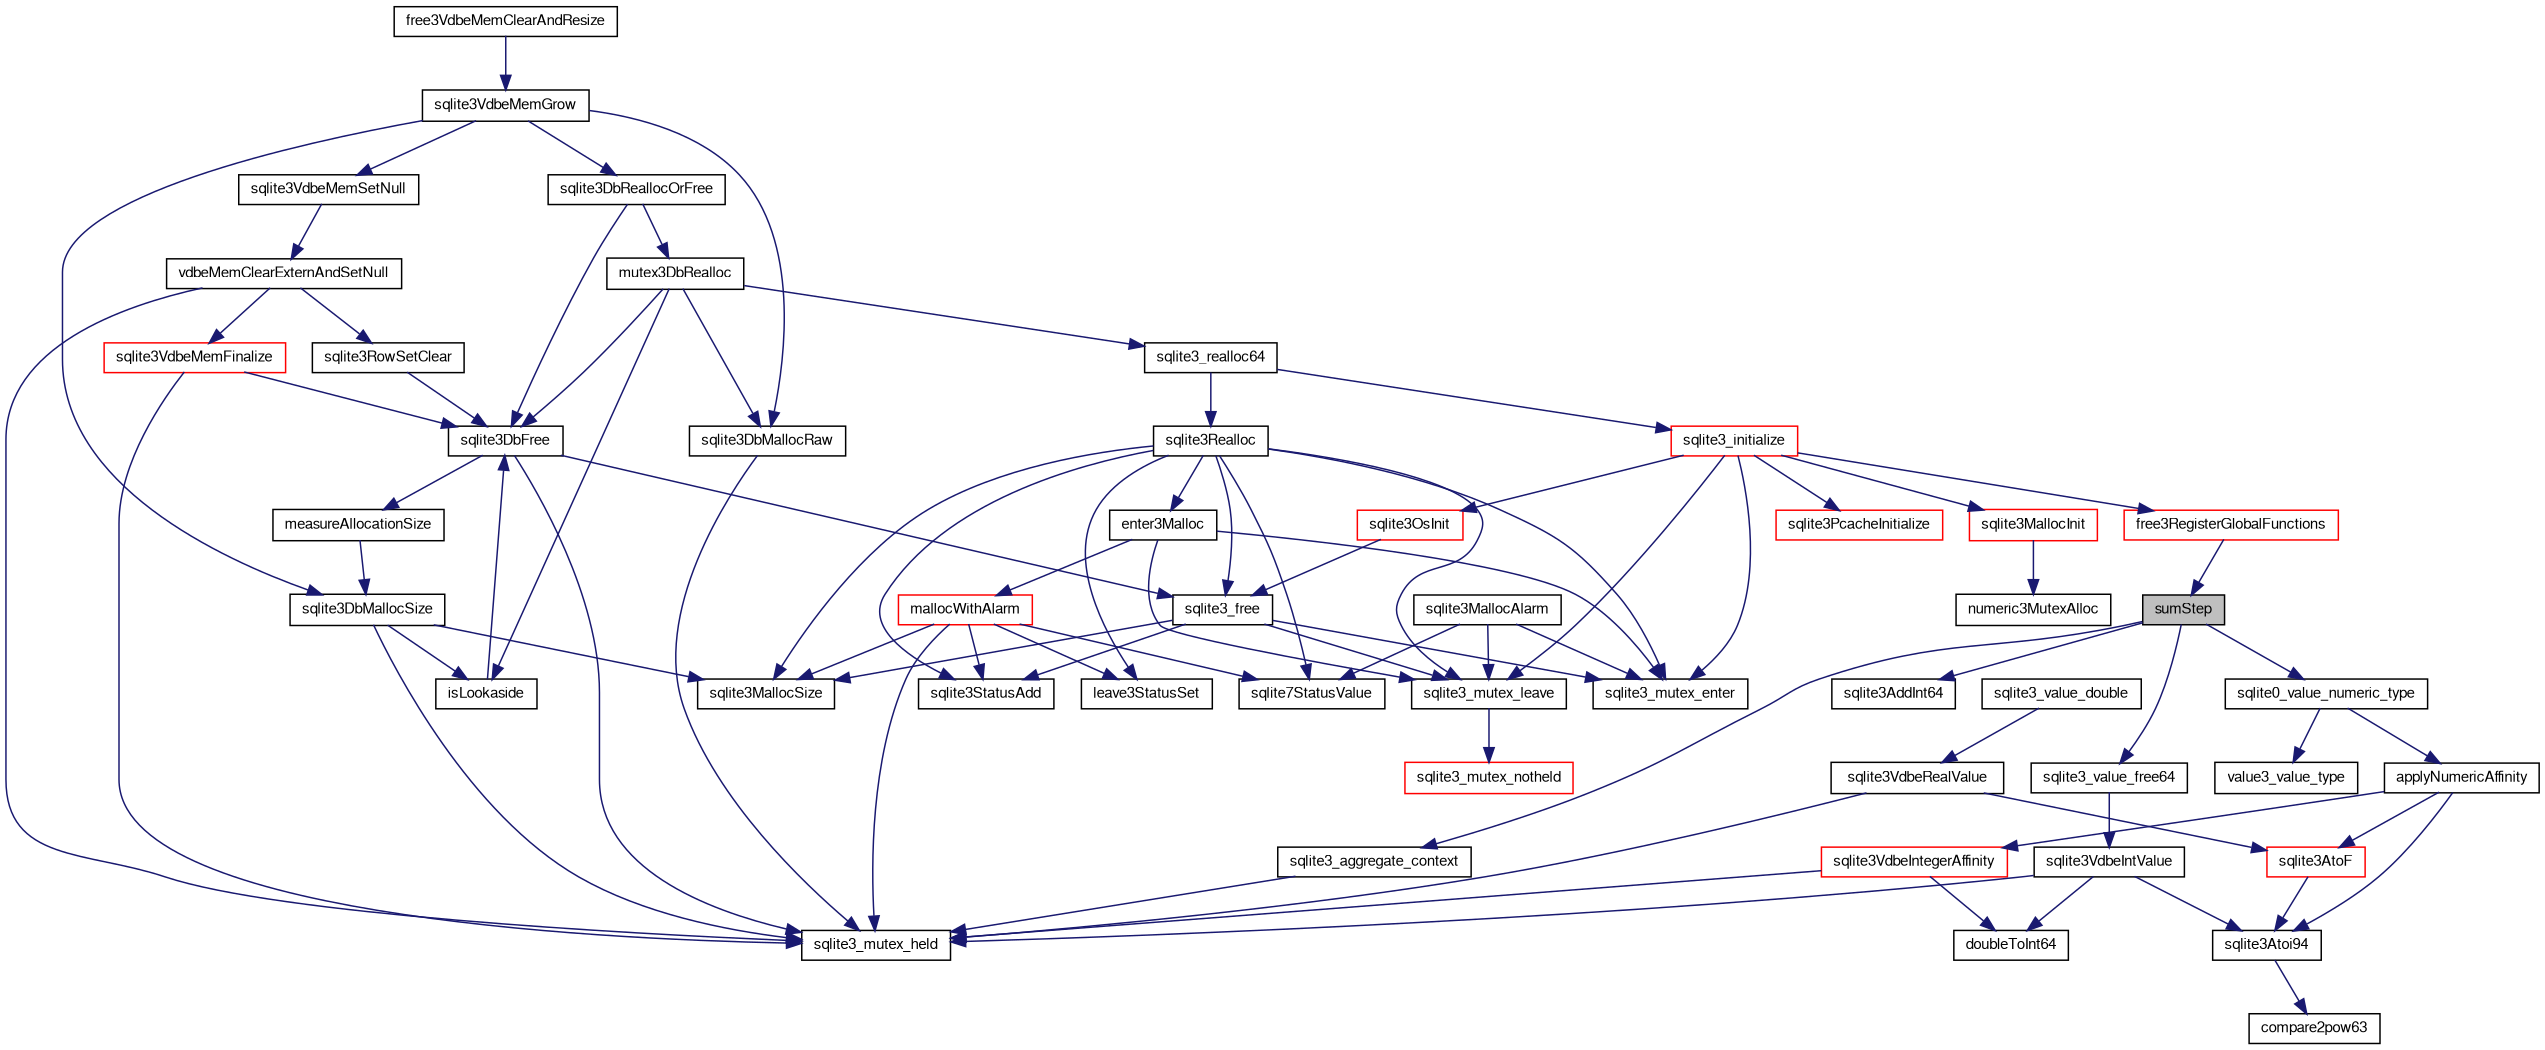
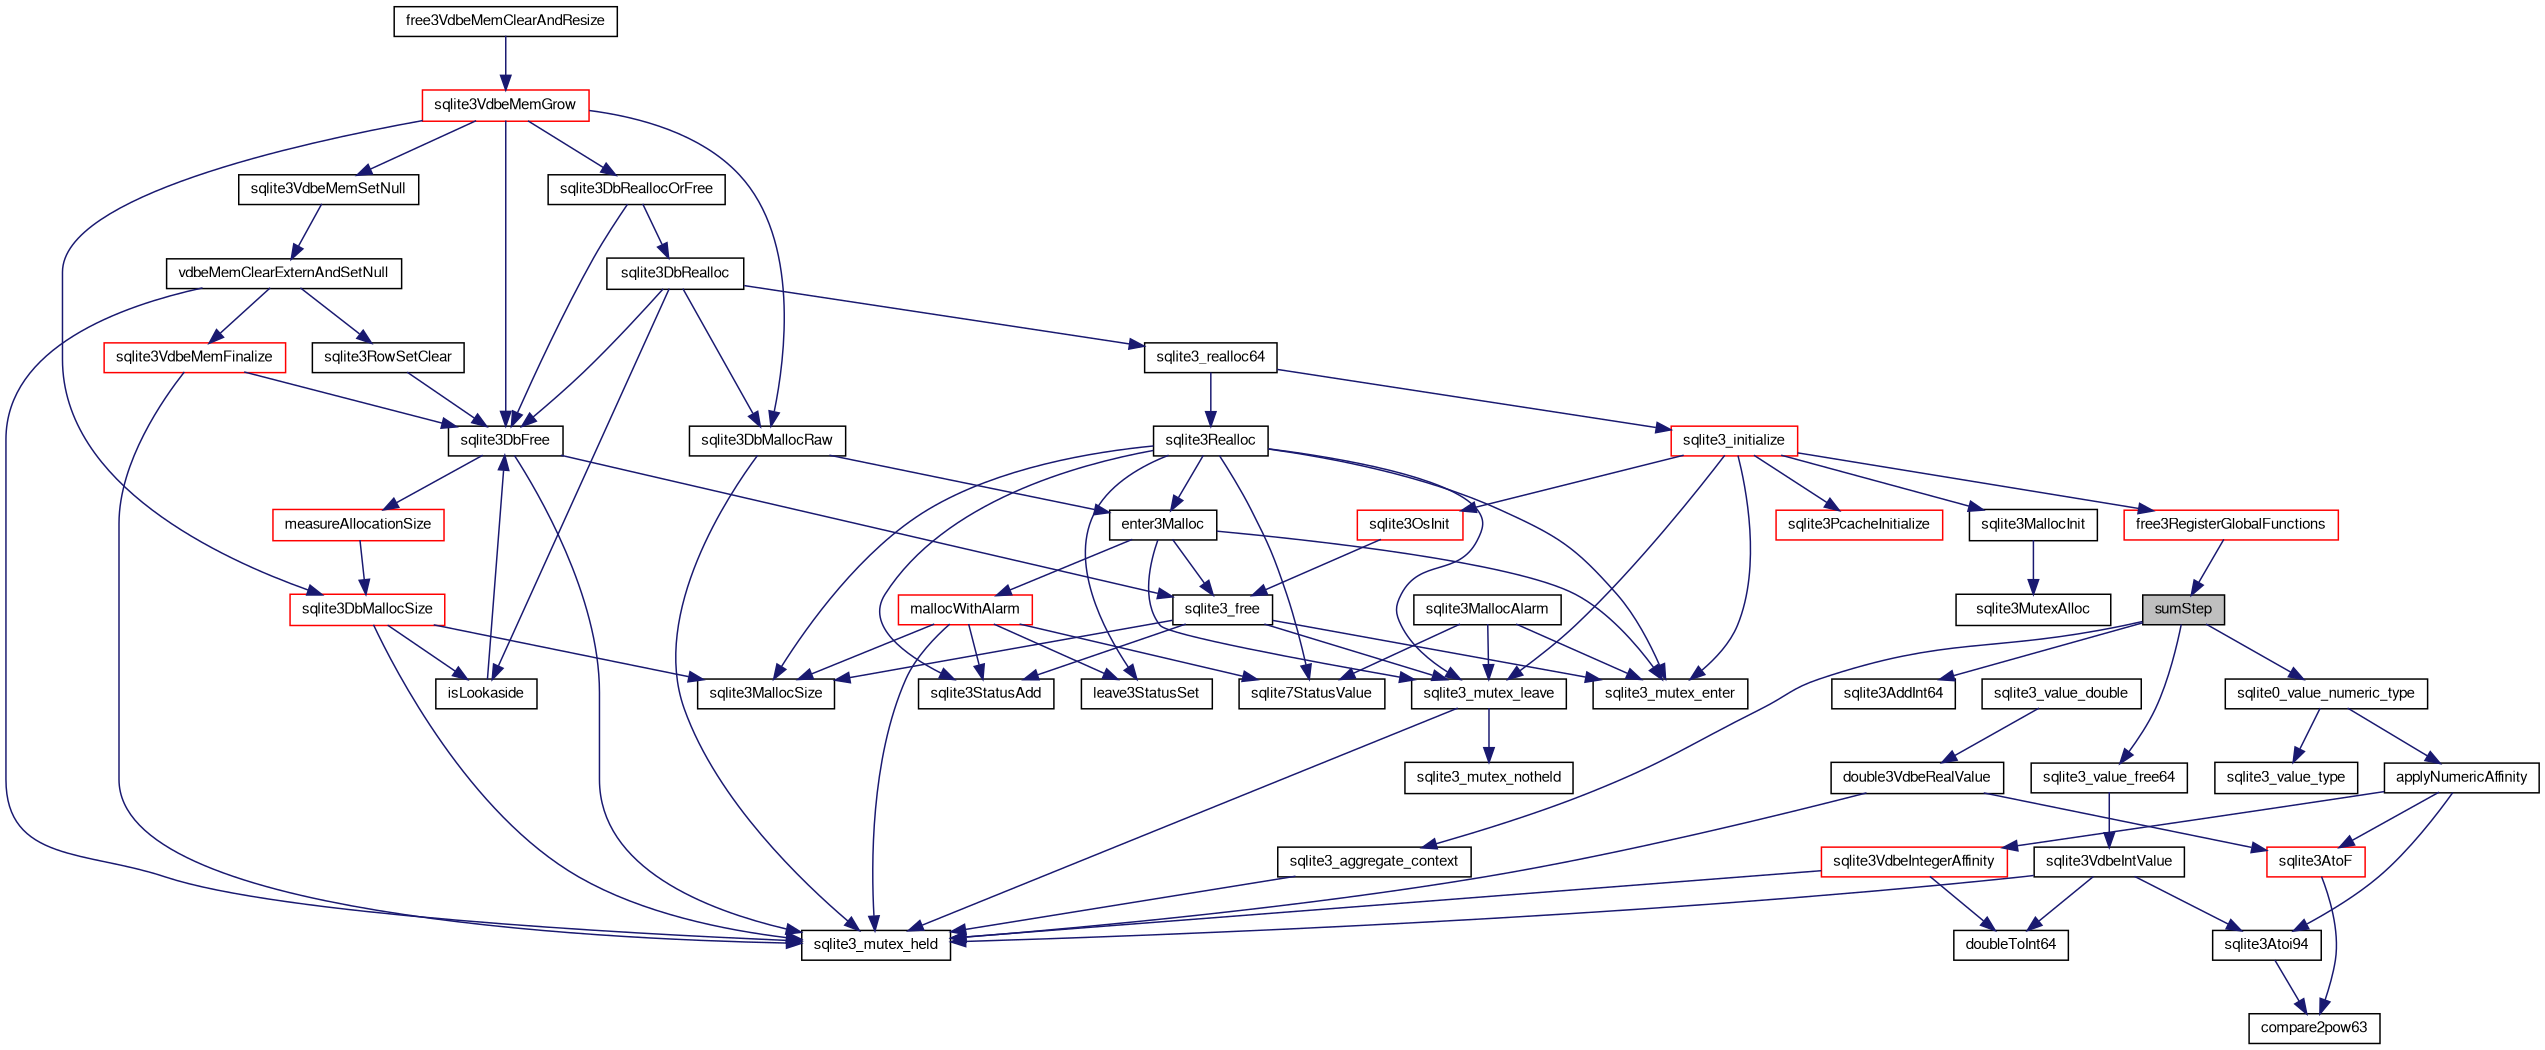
node "sqlite3VdbeMemGrow": color black -> red
edge "sqlite3VdbeMemGrow" -> "sqlite3DbFree": added
node "mutex3DbRealloc": label "mutex3DbRealloc" -> "sqlite3DbRealloc"
edge "sqlite3DbMallocRaw" -> "enter3Malloc": added
edge "sqlite3Realloc" -> "sqlite3_free": now "enter3Malloc" -> "sqlite3_free"
node "measureAllocationSize": color black -> red
node "sqlite3MallocInit": color red -> black
node "sqlite3DbMallocSize": color black -> red
node "numeric3MutexAlloc": label "numeric3MutexAlloc" -> "sqlite3MutexAlloc"
node "sqlite3_mutex_notheld": color red -> black
node "sqlite3VdbeRealValue": label "sqlite3VdbeRealValue" -> "double3VdbeRealValue"
node "value3_value_type": label "value3_value_type" -> "sqlite3_value_type"
edge "sqlite3_mutex_leave" -> "sqlite3_mutex_held": added
edge "sqlite3AtoF" -> "sqlite3Atoi94": now "sqlite3AtoF" -> "compare2pow63"
